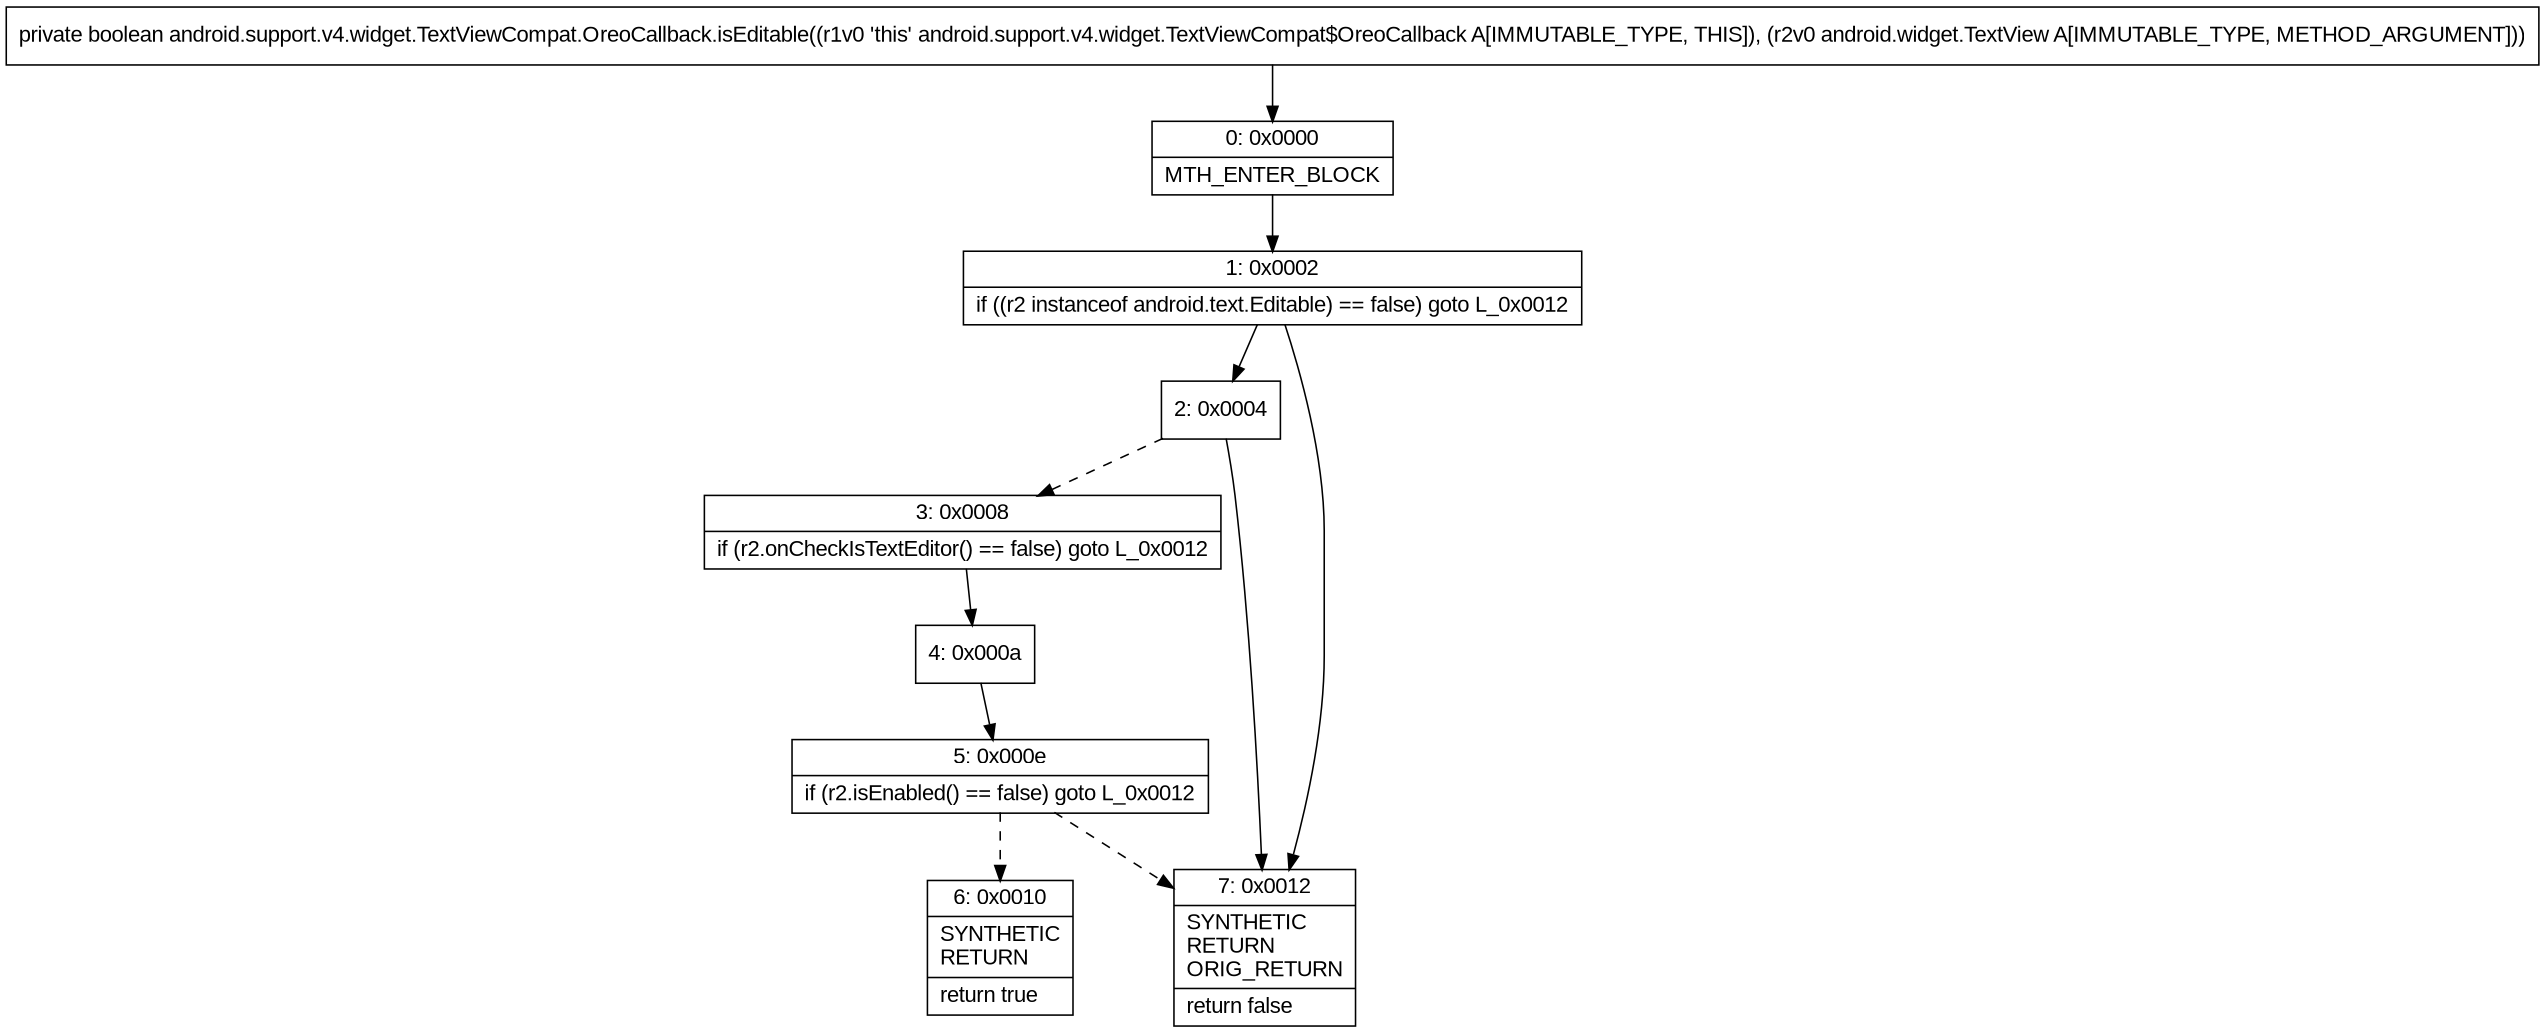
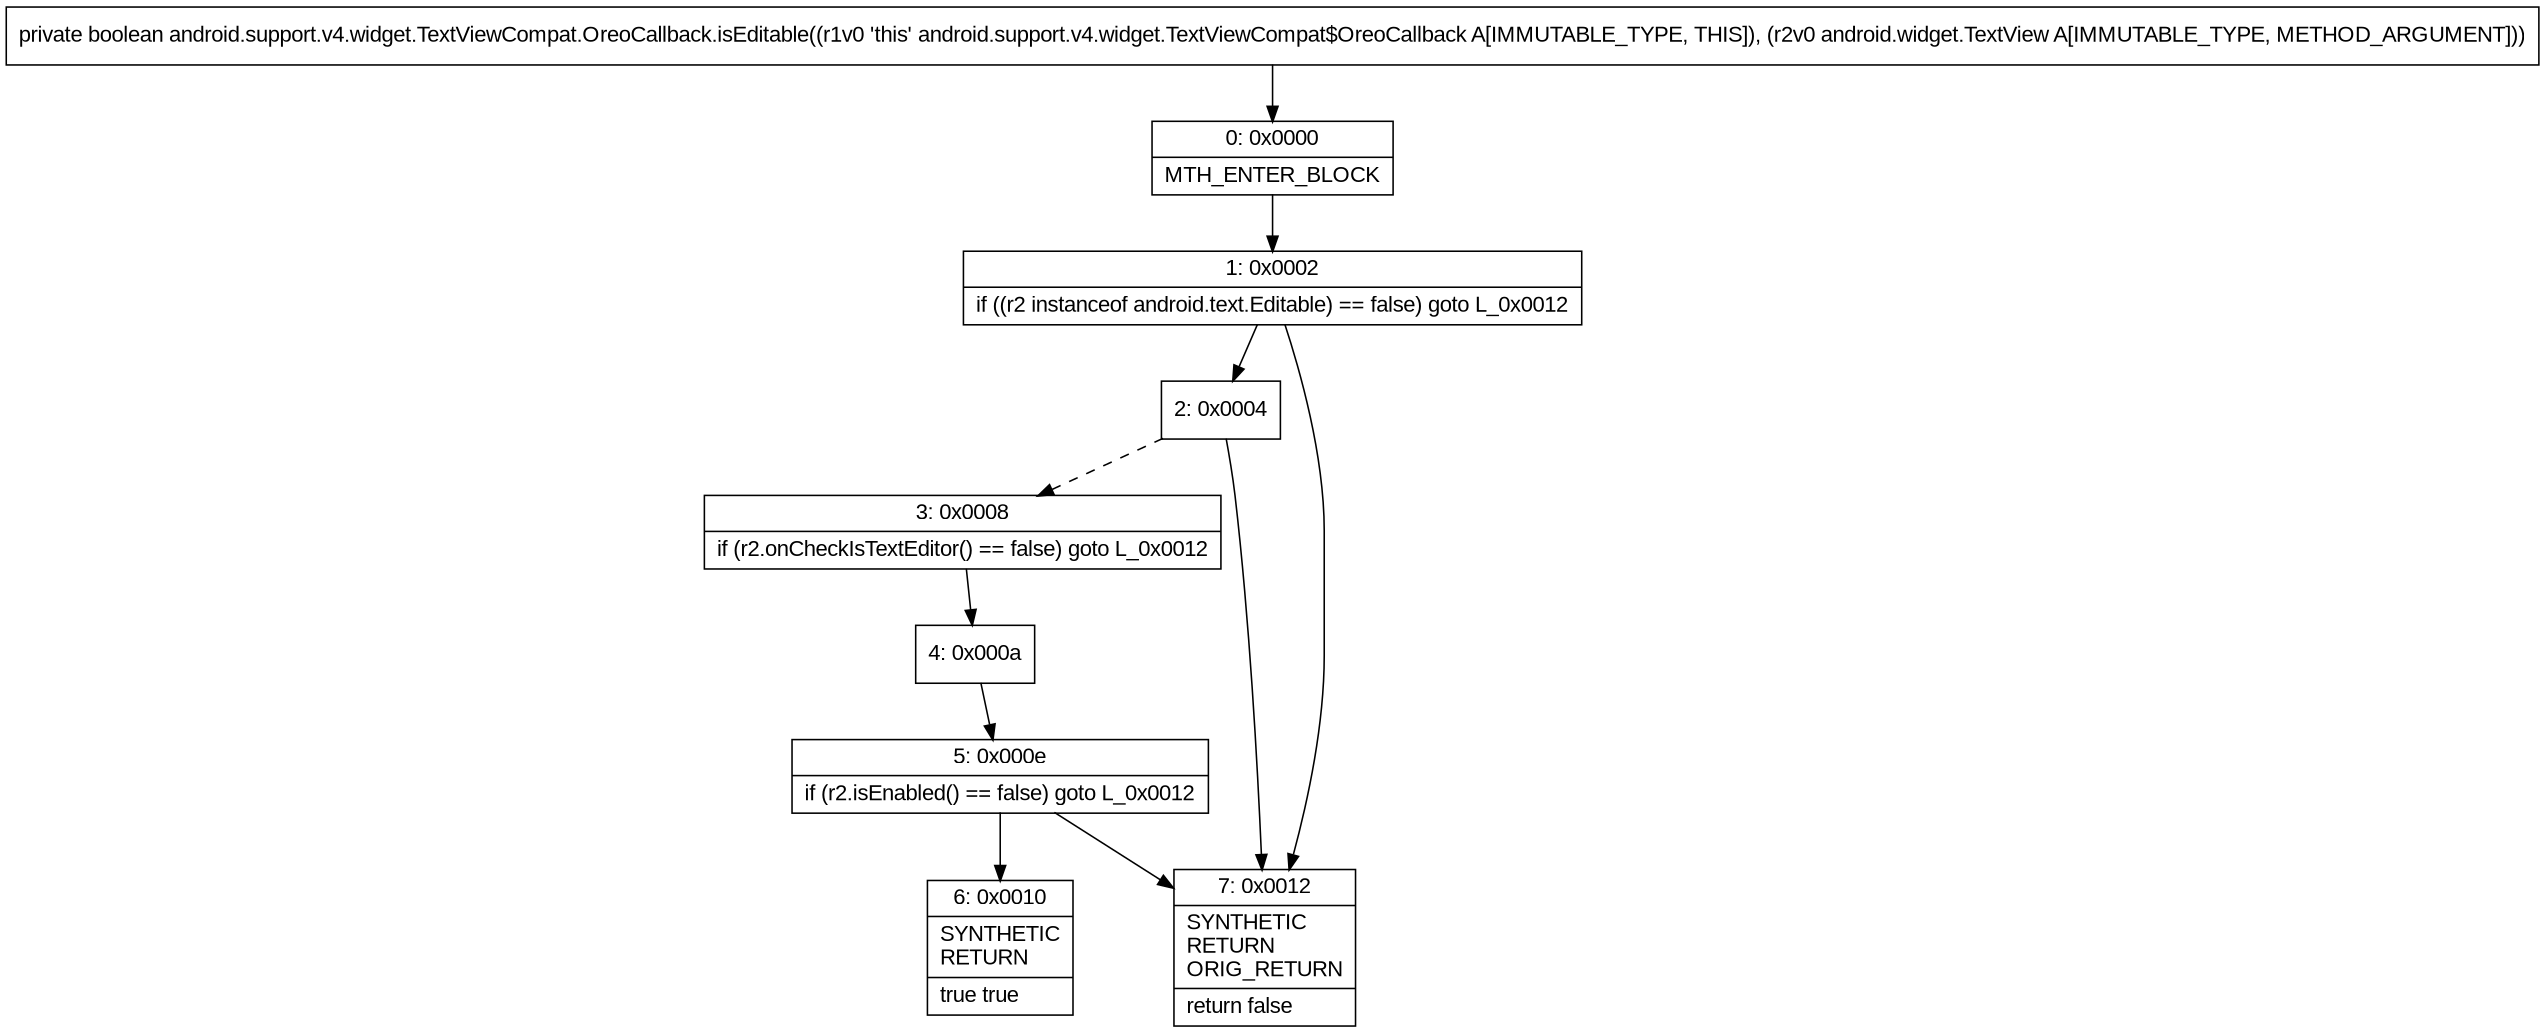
edge "5: 0x000e" -> "6: 0x0010": style dashed -> solid
edge "5: 0x000e" -> "7: 0x0012": style dashed -> solid
node "6: 0x0010": text "return true" -> "true true"
